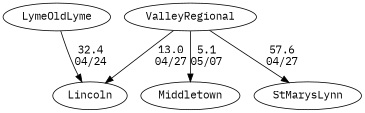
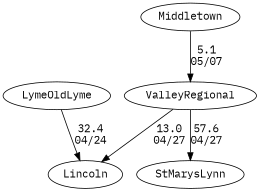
edge "ValleyRegional" -> "Middletown": reversed
